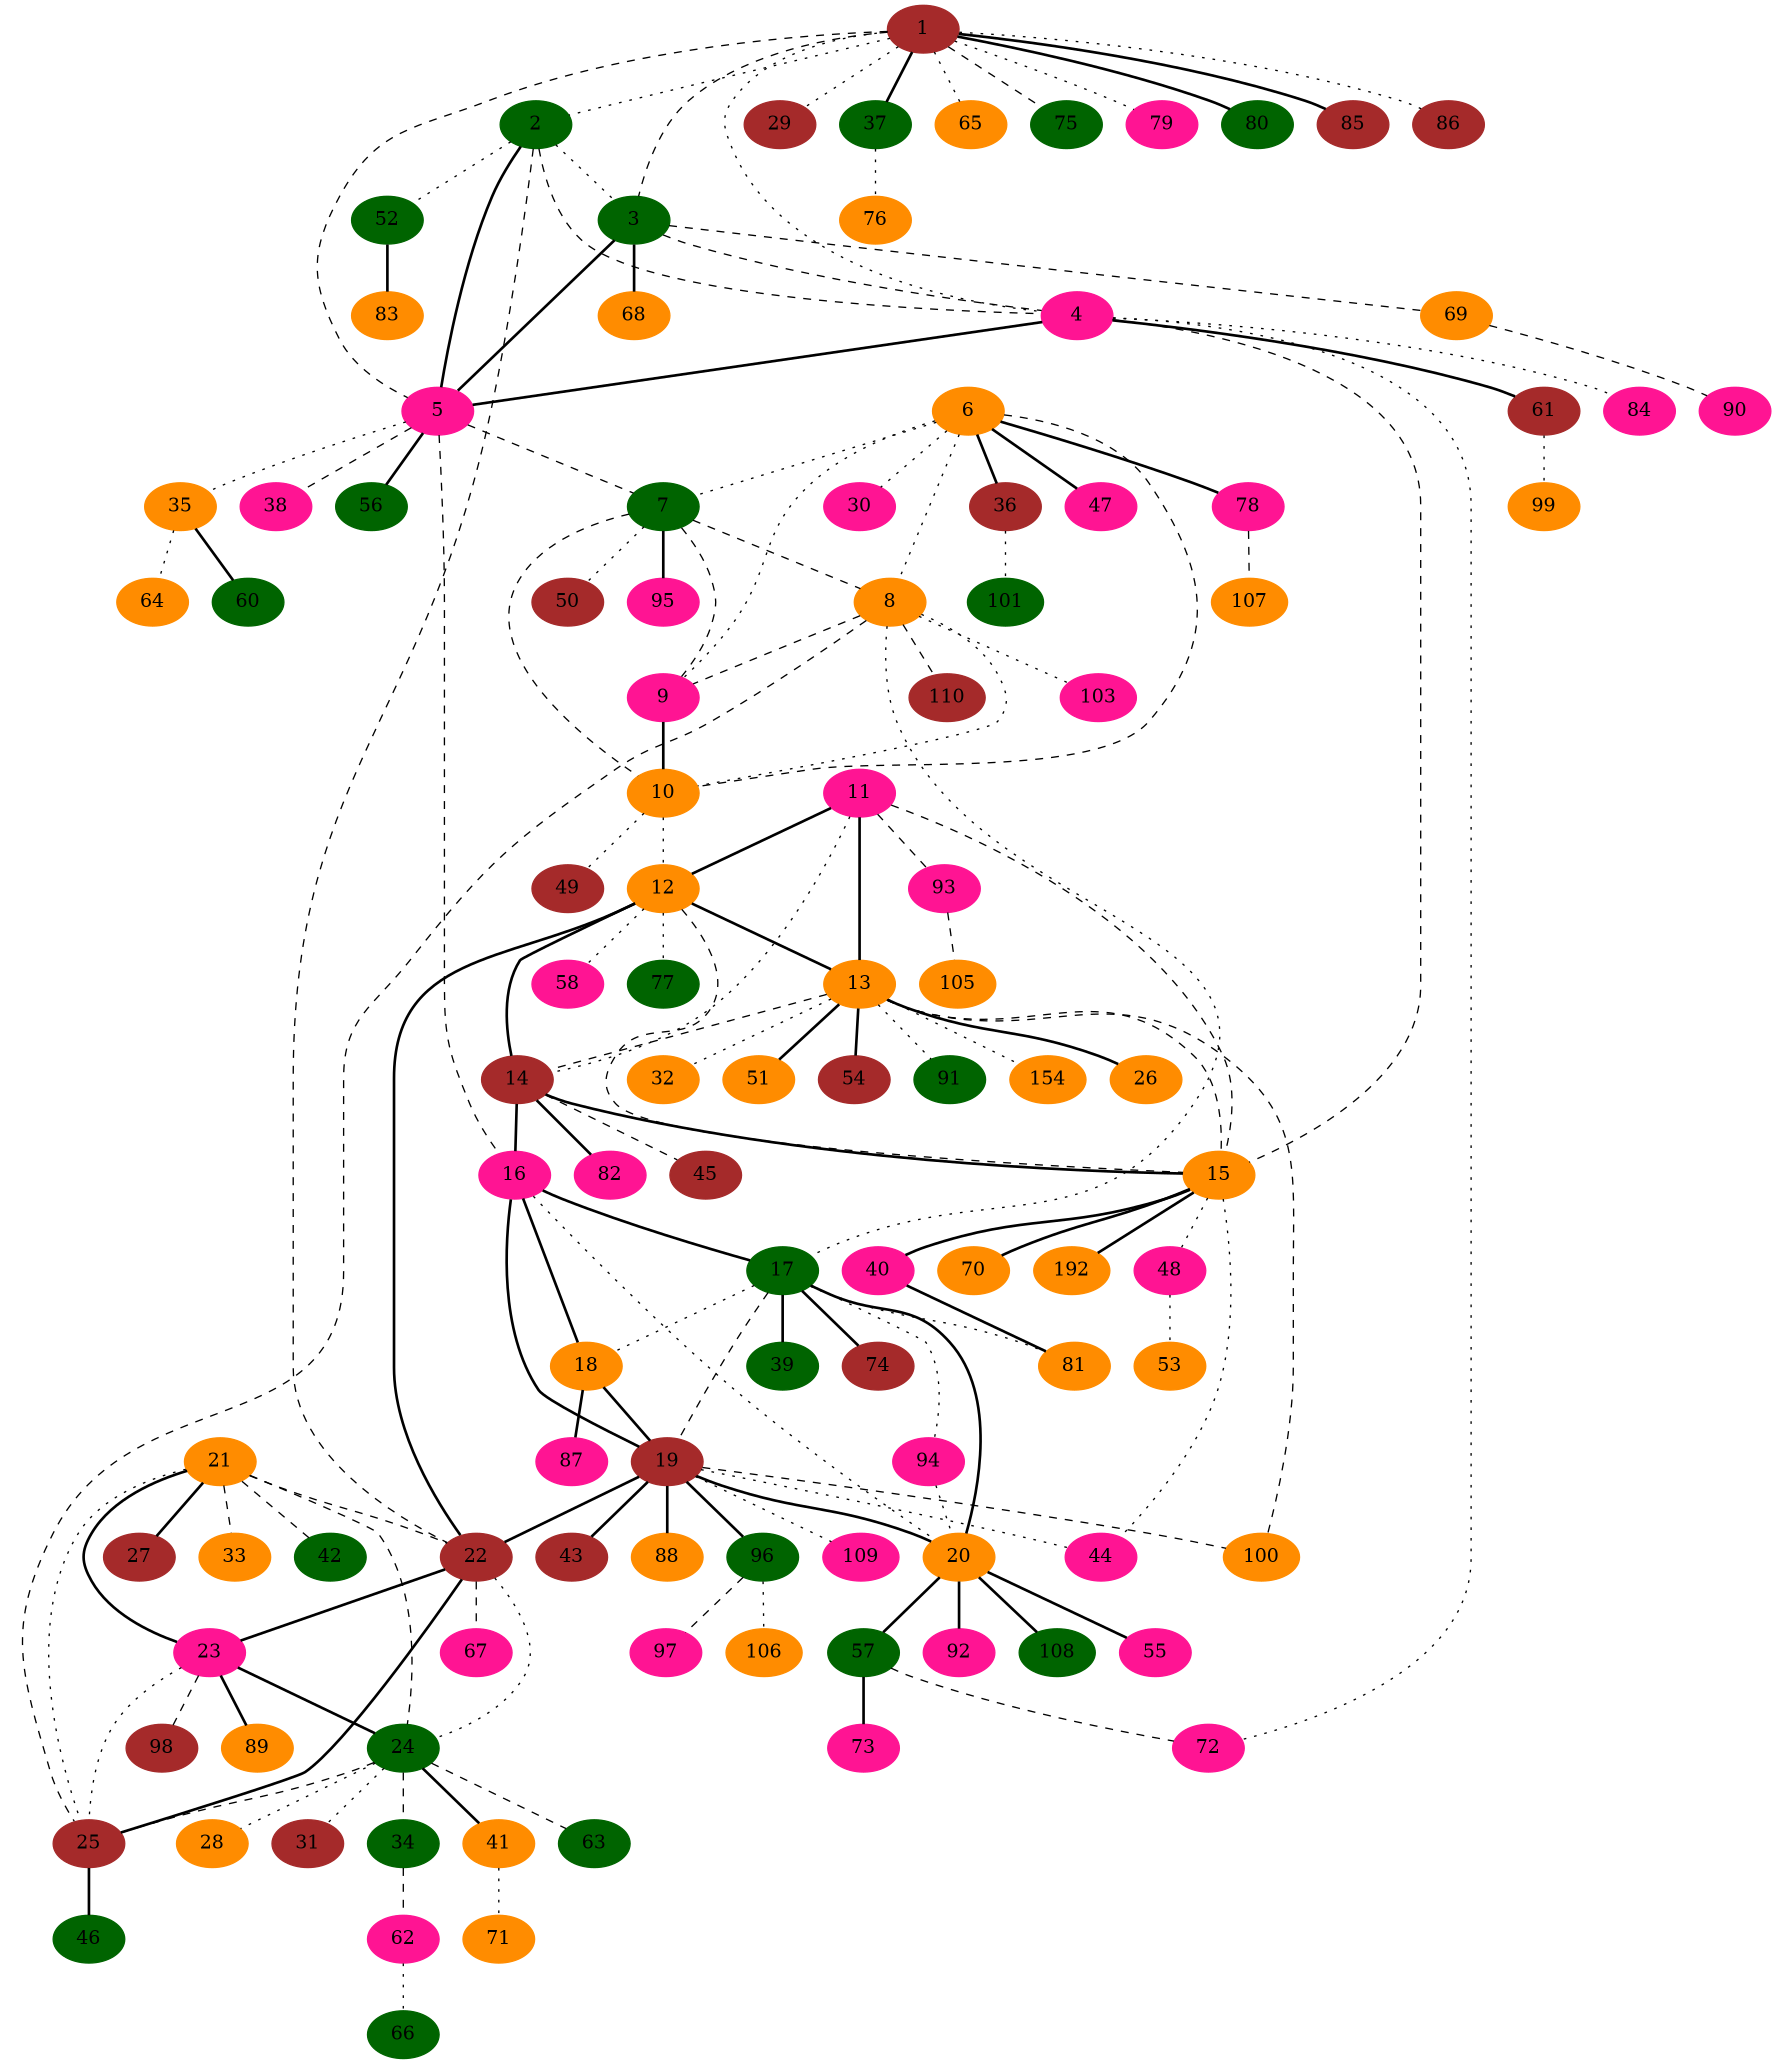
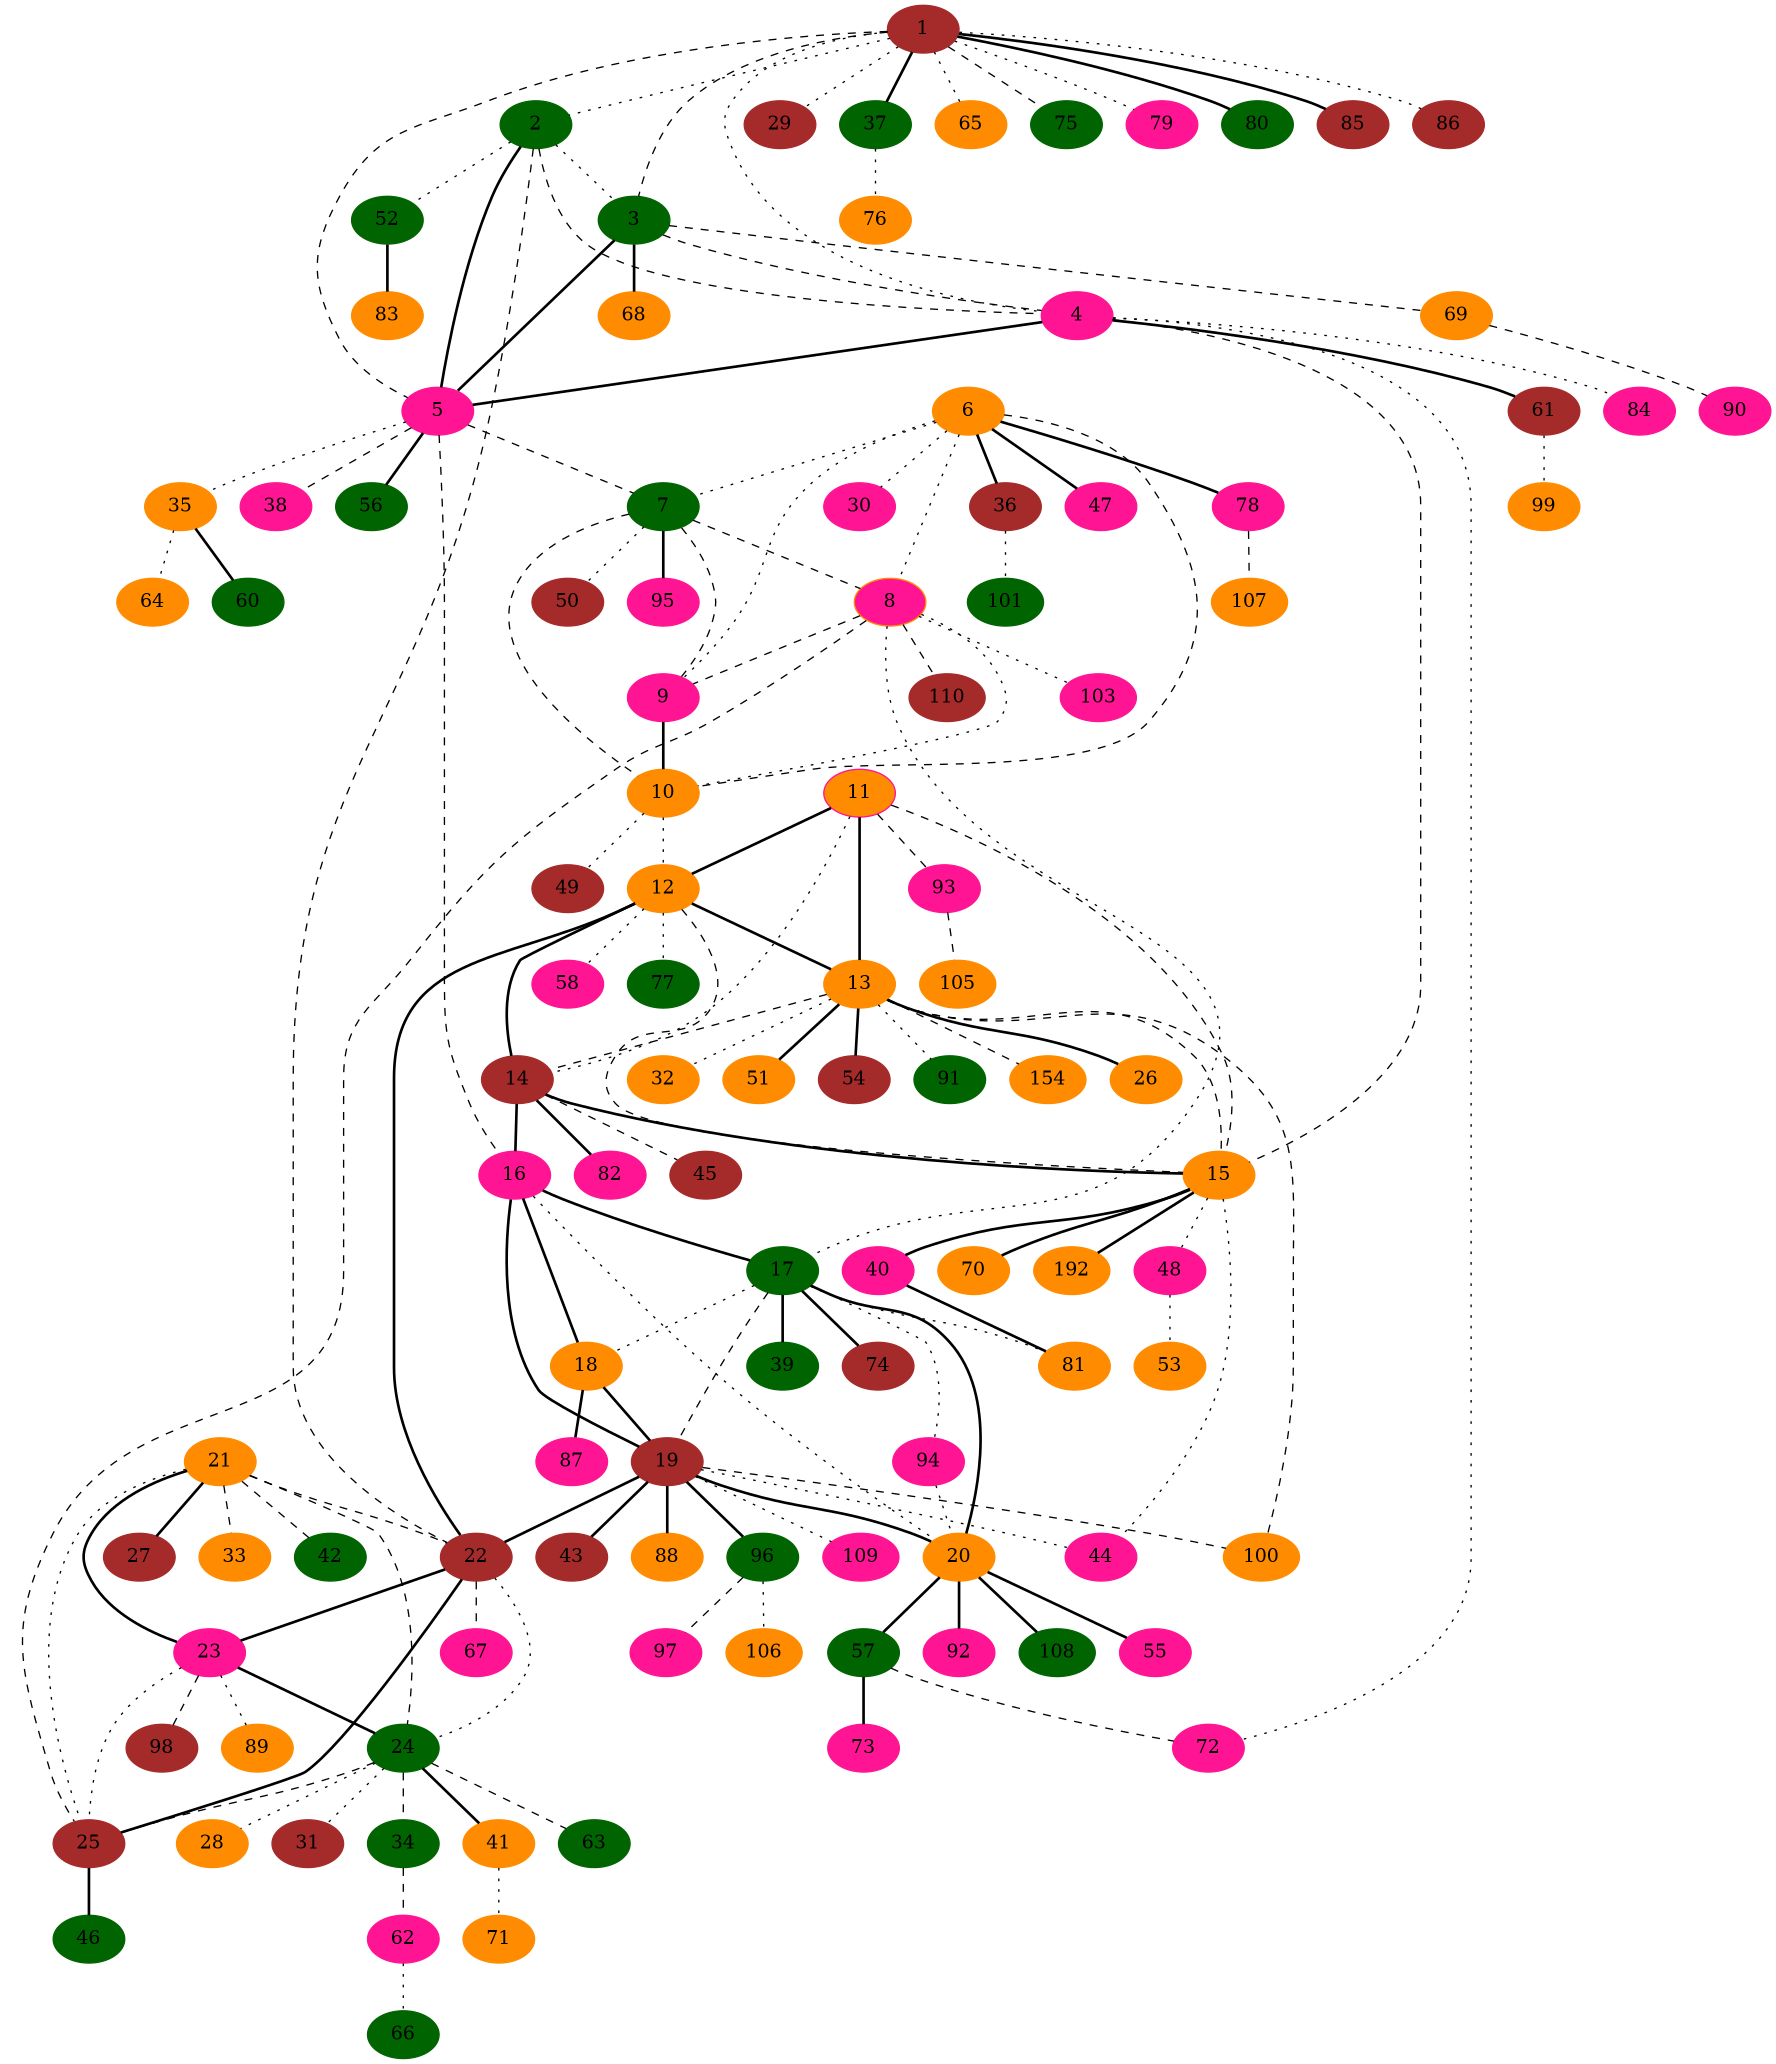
node "8": fillcolor darkorange -> deeppink
node "11": fillcolor deeppink -> darkorange
edge "13" -- "154": style dotted -> dashed
edge "23" -- "89": style bold -> dotted
